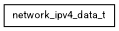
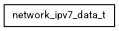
node "network_ipv4_data_t": label "network_ipv4_data_t" -> "network_ipv7_data_t"
